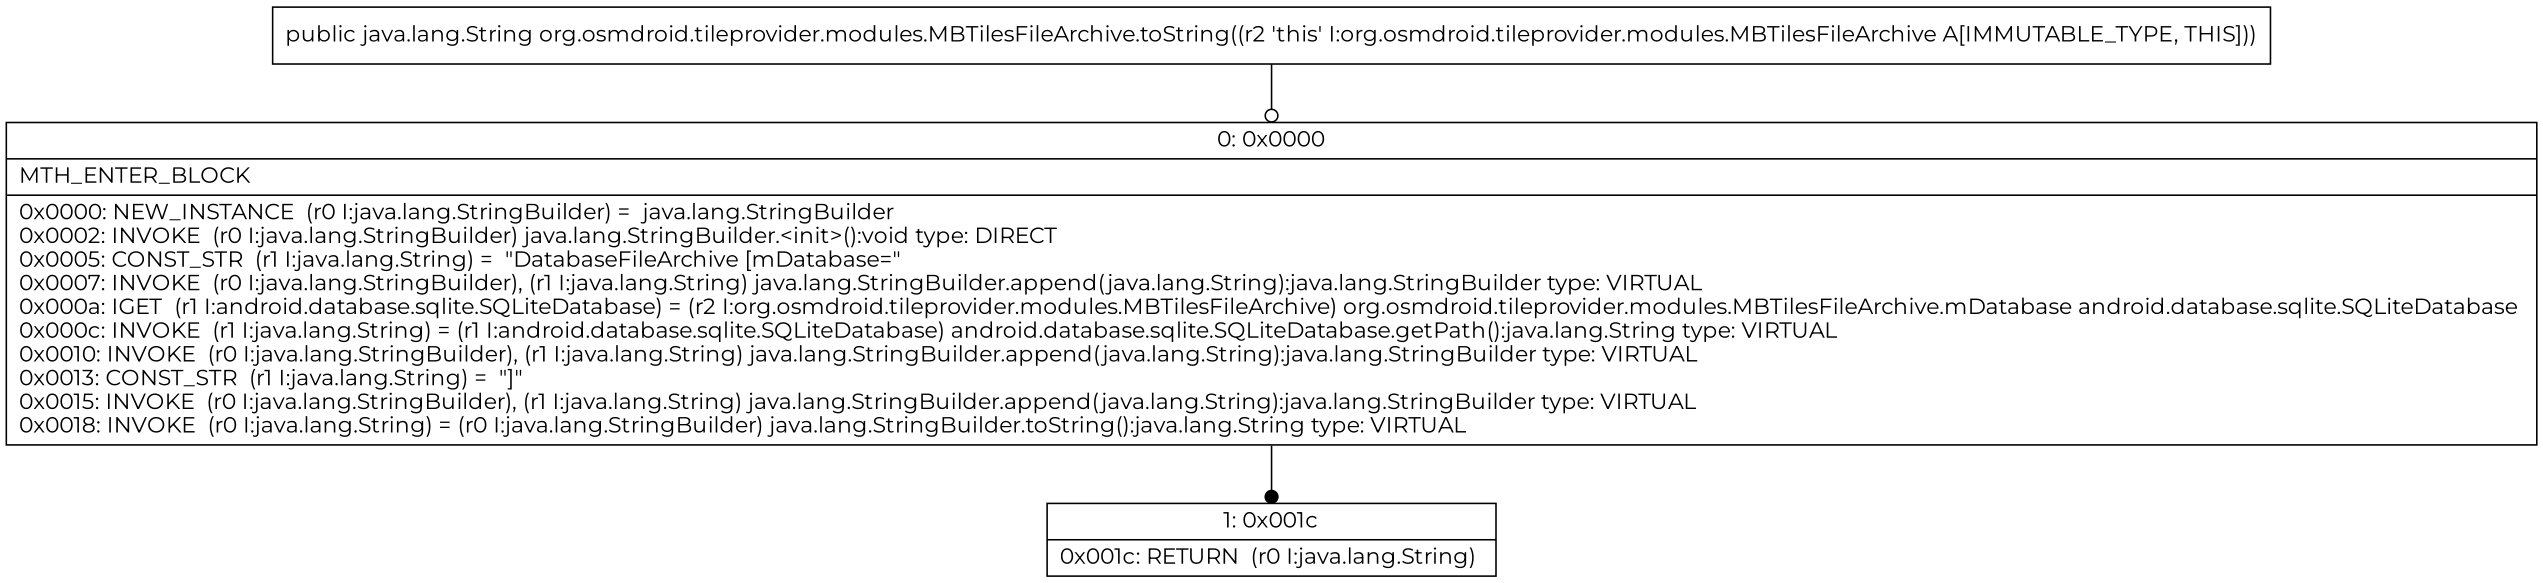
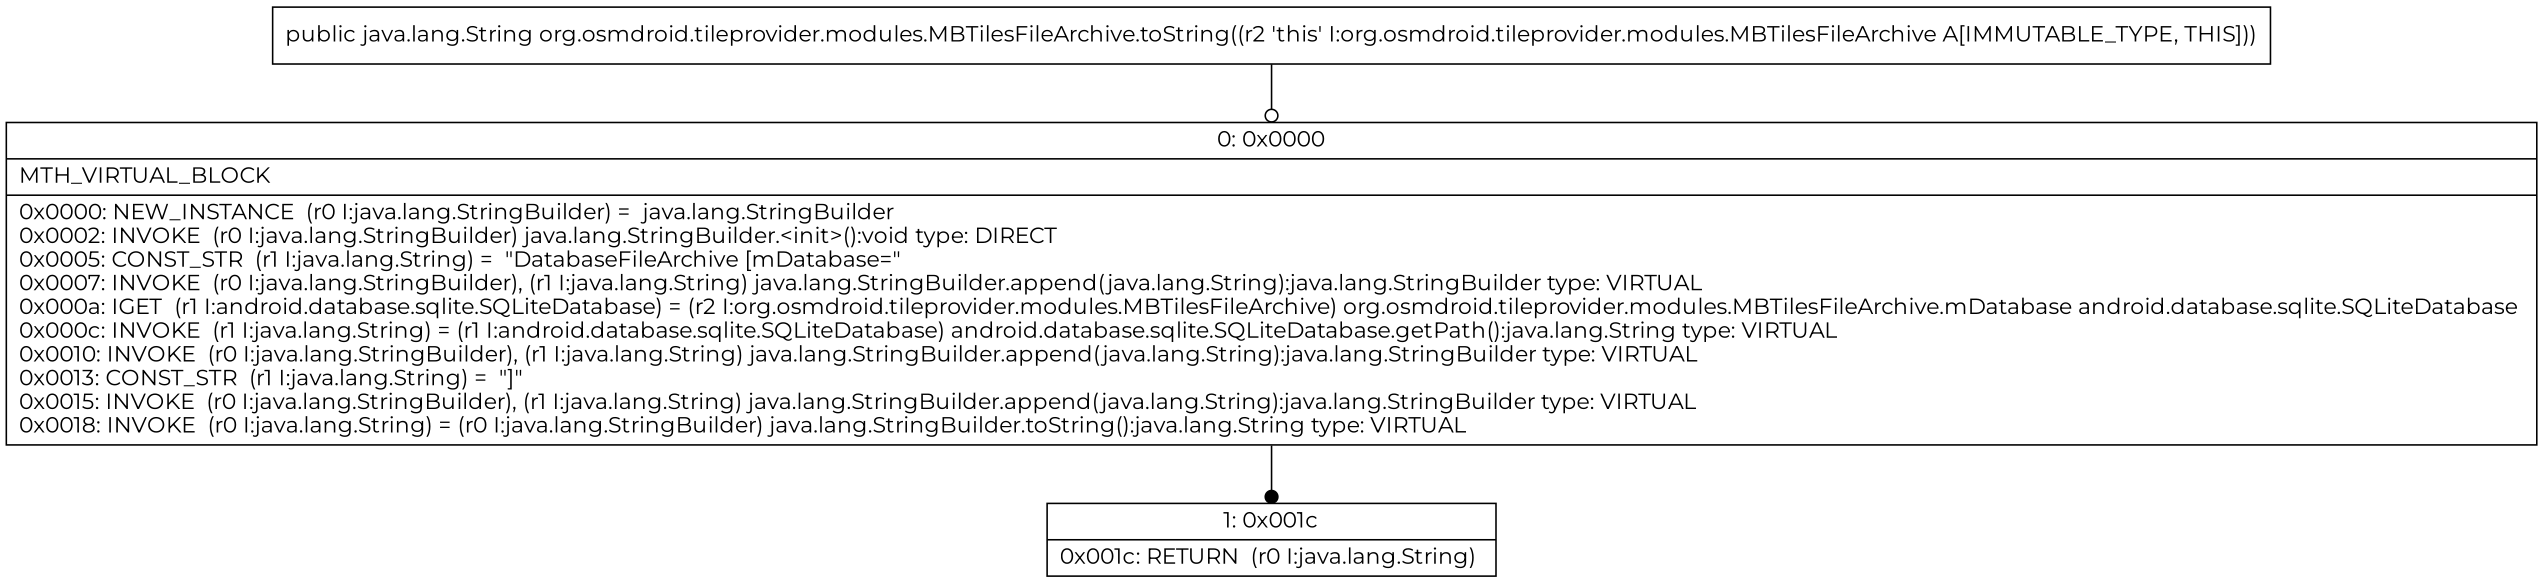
node "0: 0x0000": text "MTH_ENTER_BLOCK" -> "MTH_VIRTUAL_BLOCK"
